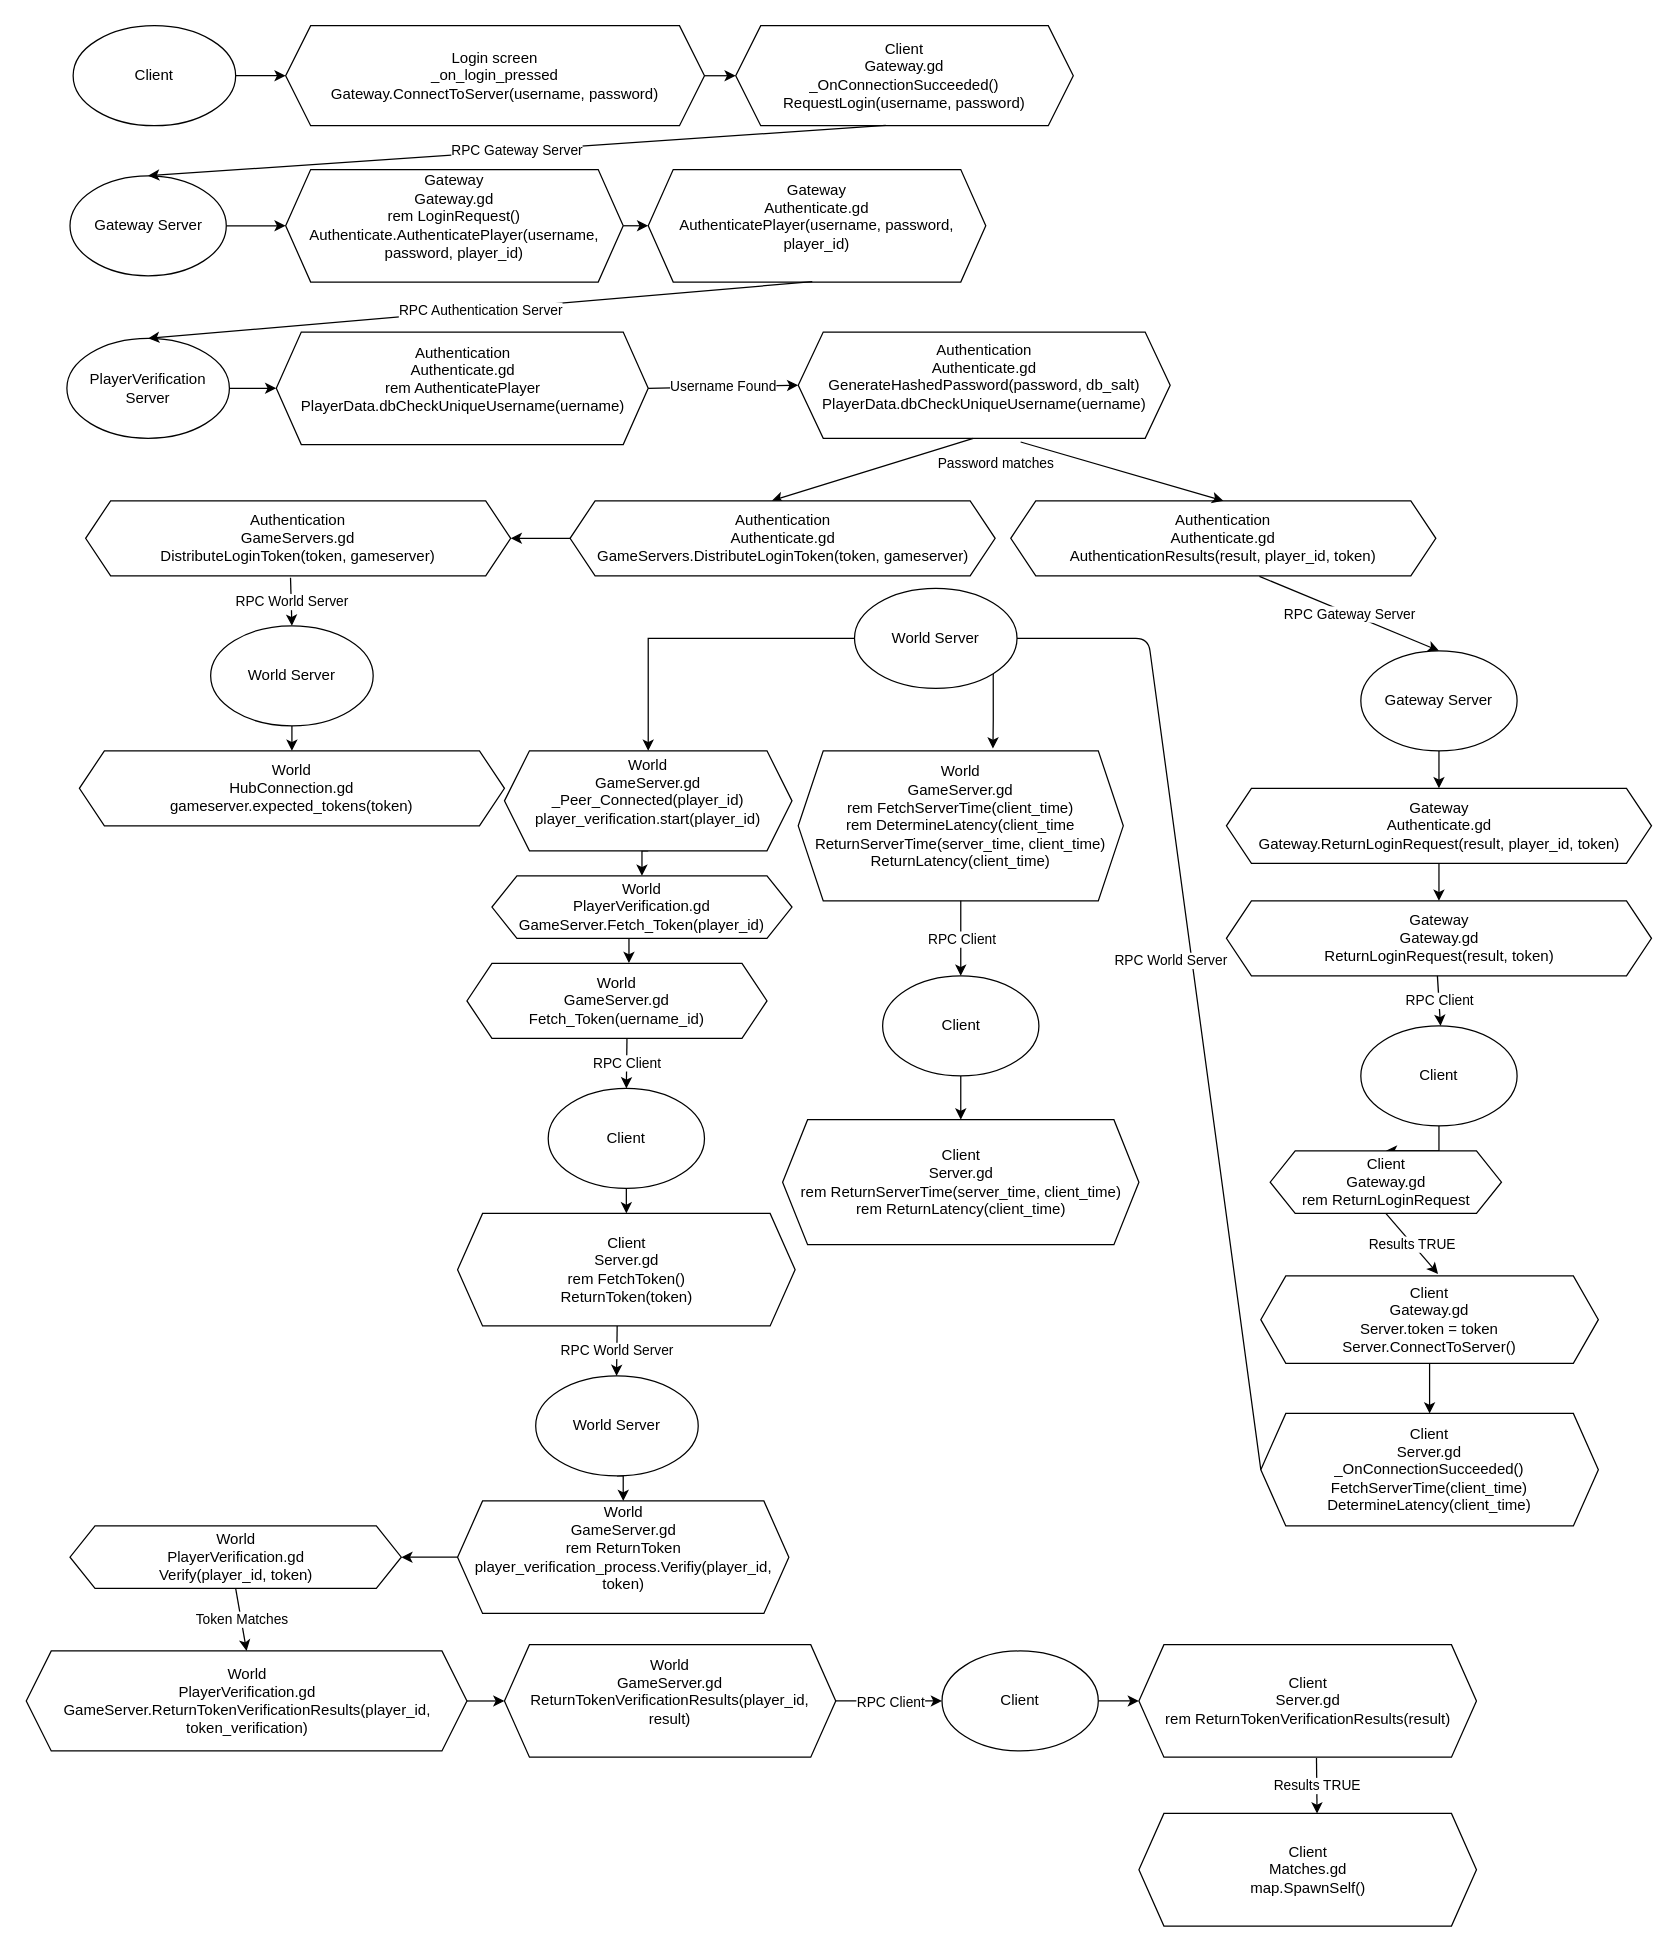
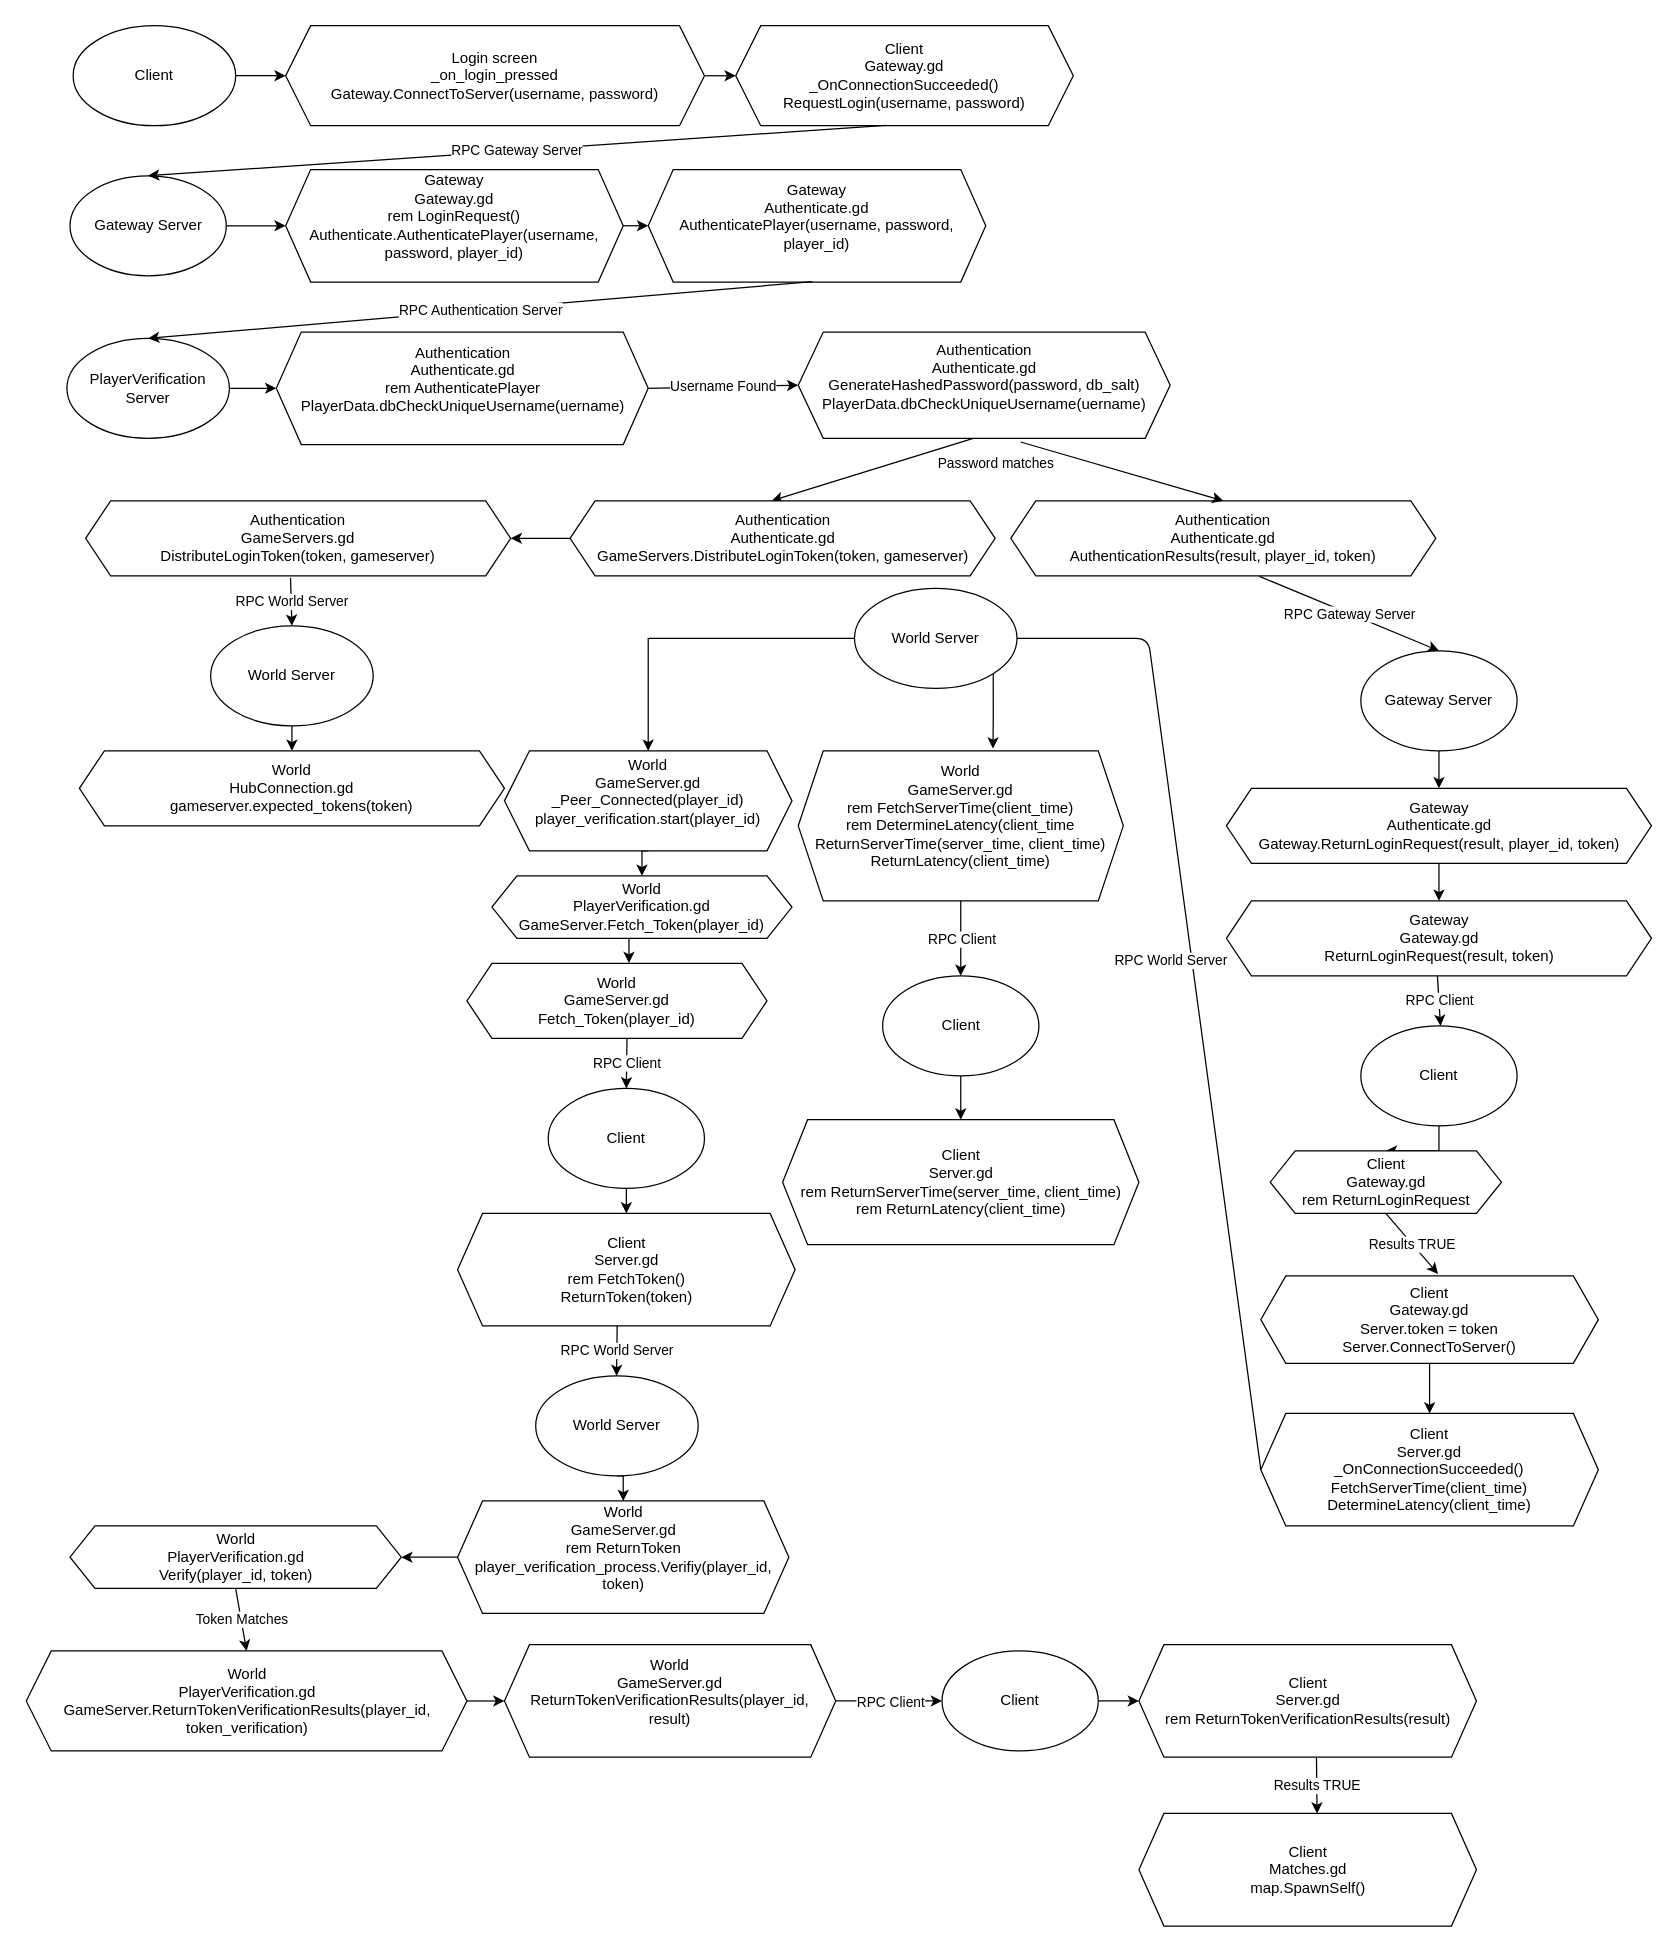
node "World GameServer.gd Fetch_Token(uername_id)": label "World GameServer.gd Fetch_Token(uername_id)" -> "World GameServer.gd Fetch_Token(player_id)"
